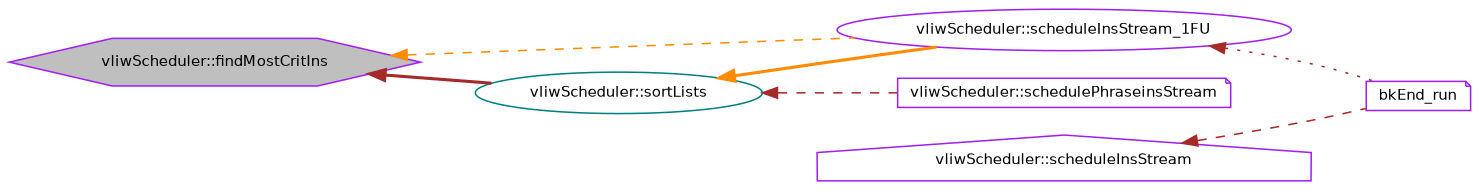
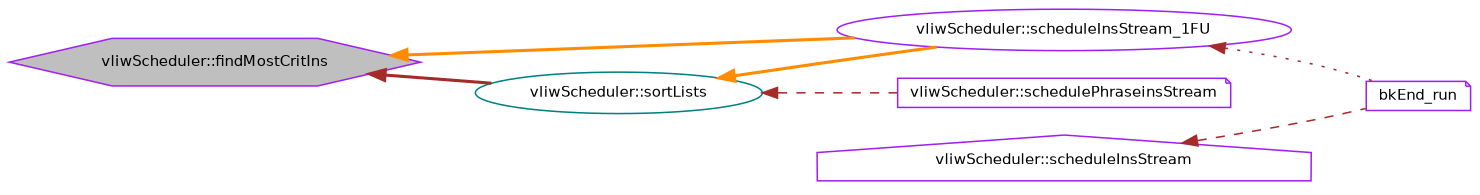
edge "vliwScheduler::scheduleInsStream_1FU" -> "vliwScheduler::findMostCritIns": style dashed -> bold
